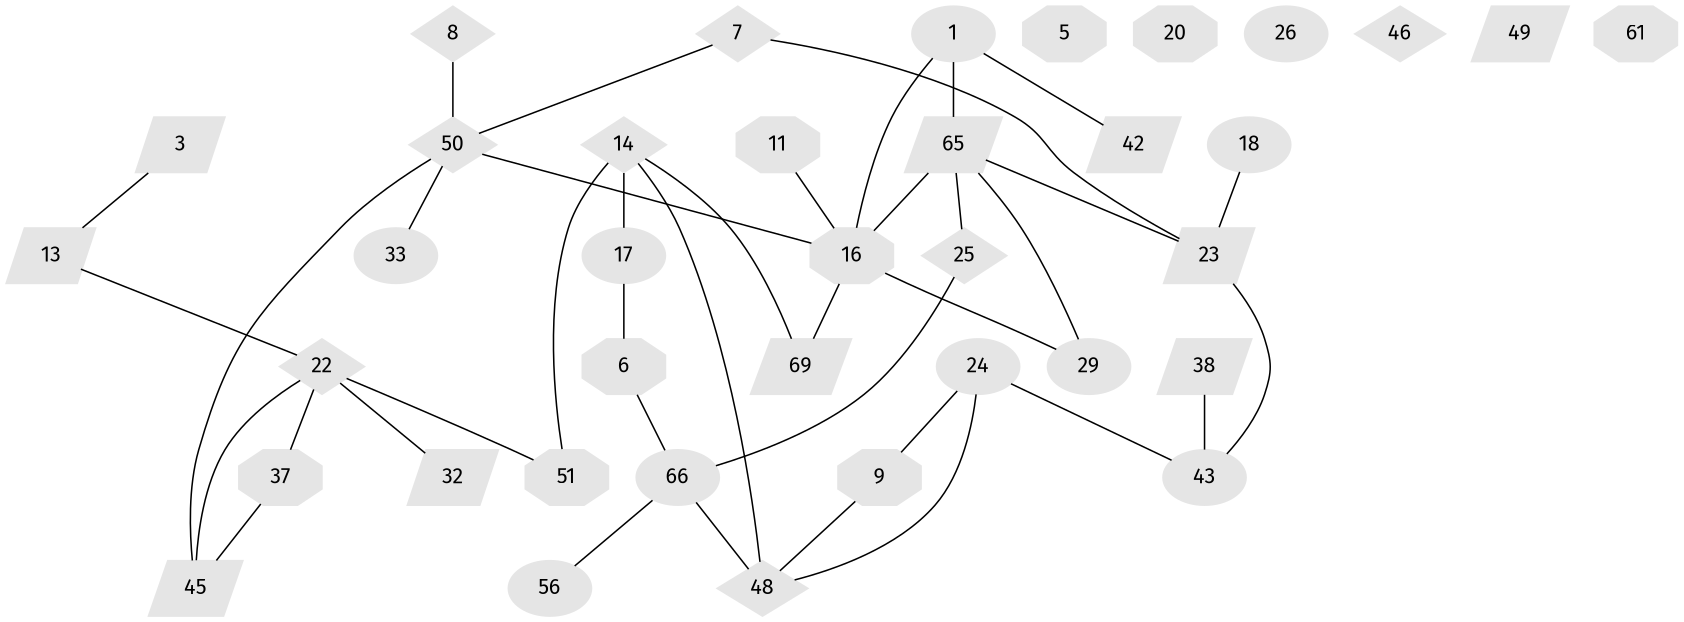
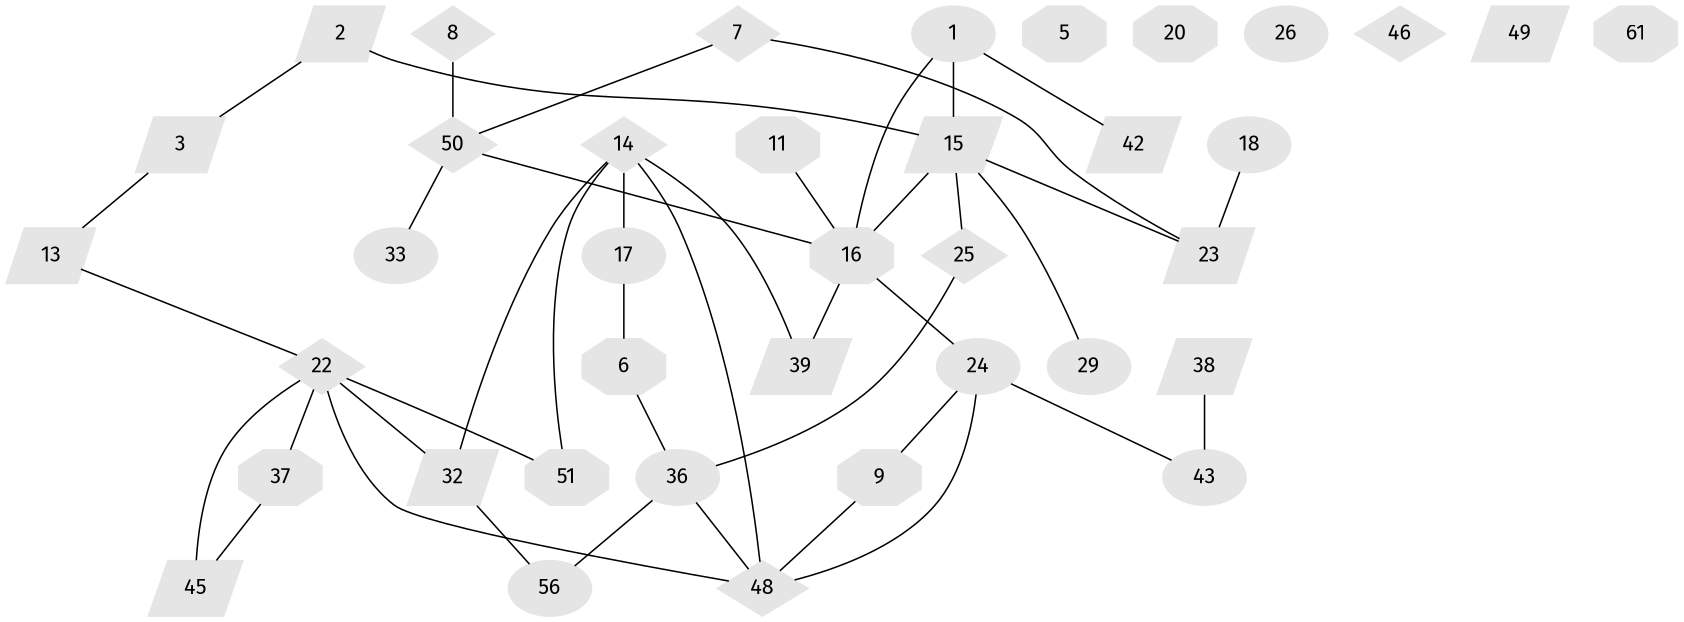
node "2": added
node "65": label "65" -> "15"
edge "14" -- "32": added
edge "16" -- "29": now "16" -- "24"
edge "50" -- "45": removed
node "69": label "69" -> "39"
edge "23" -- "43": removed
node "66": label "66" -> "36"
edge "32" -- "56": added
edge "22" -- "48": added
